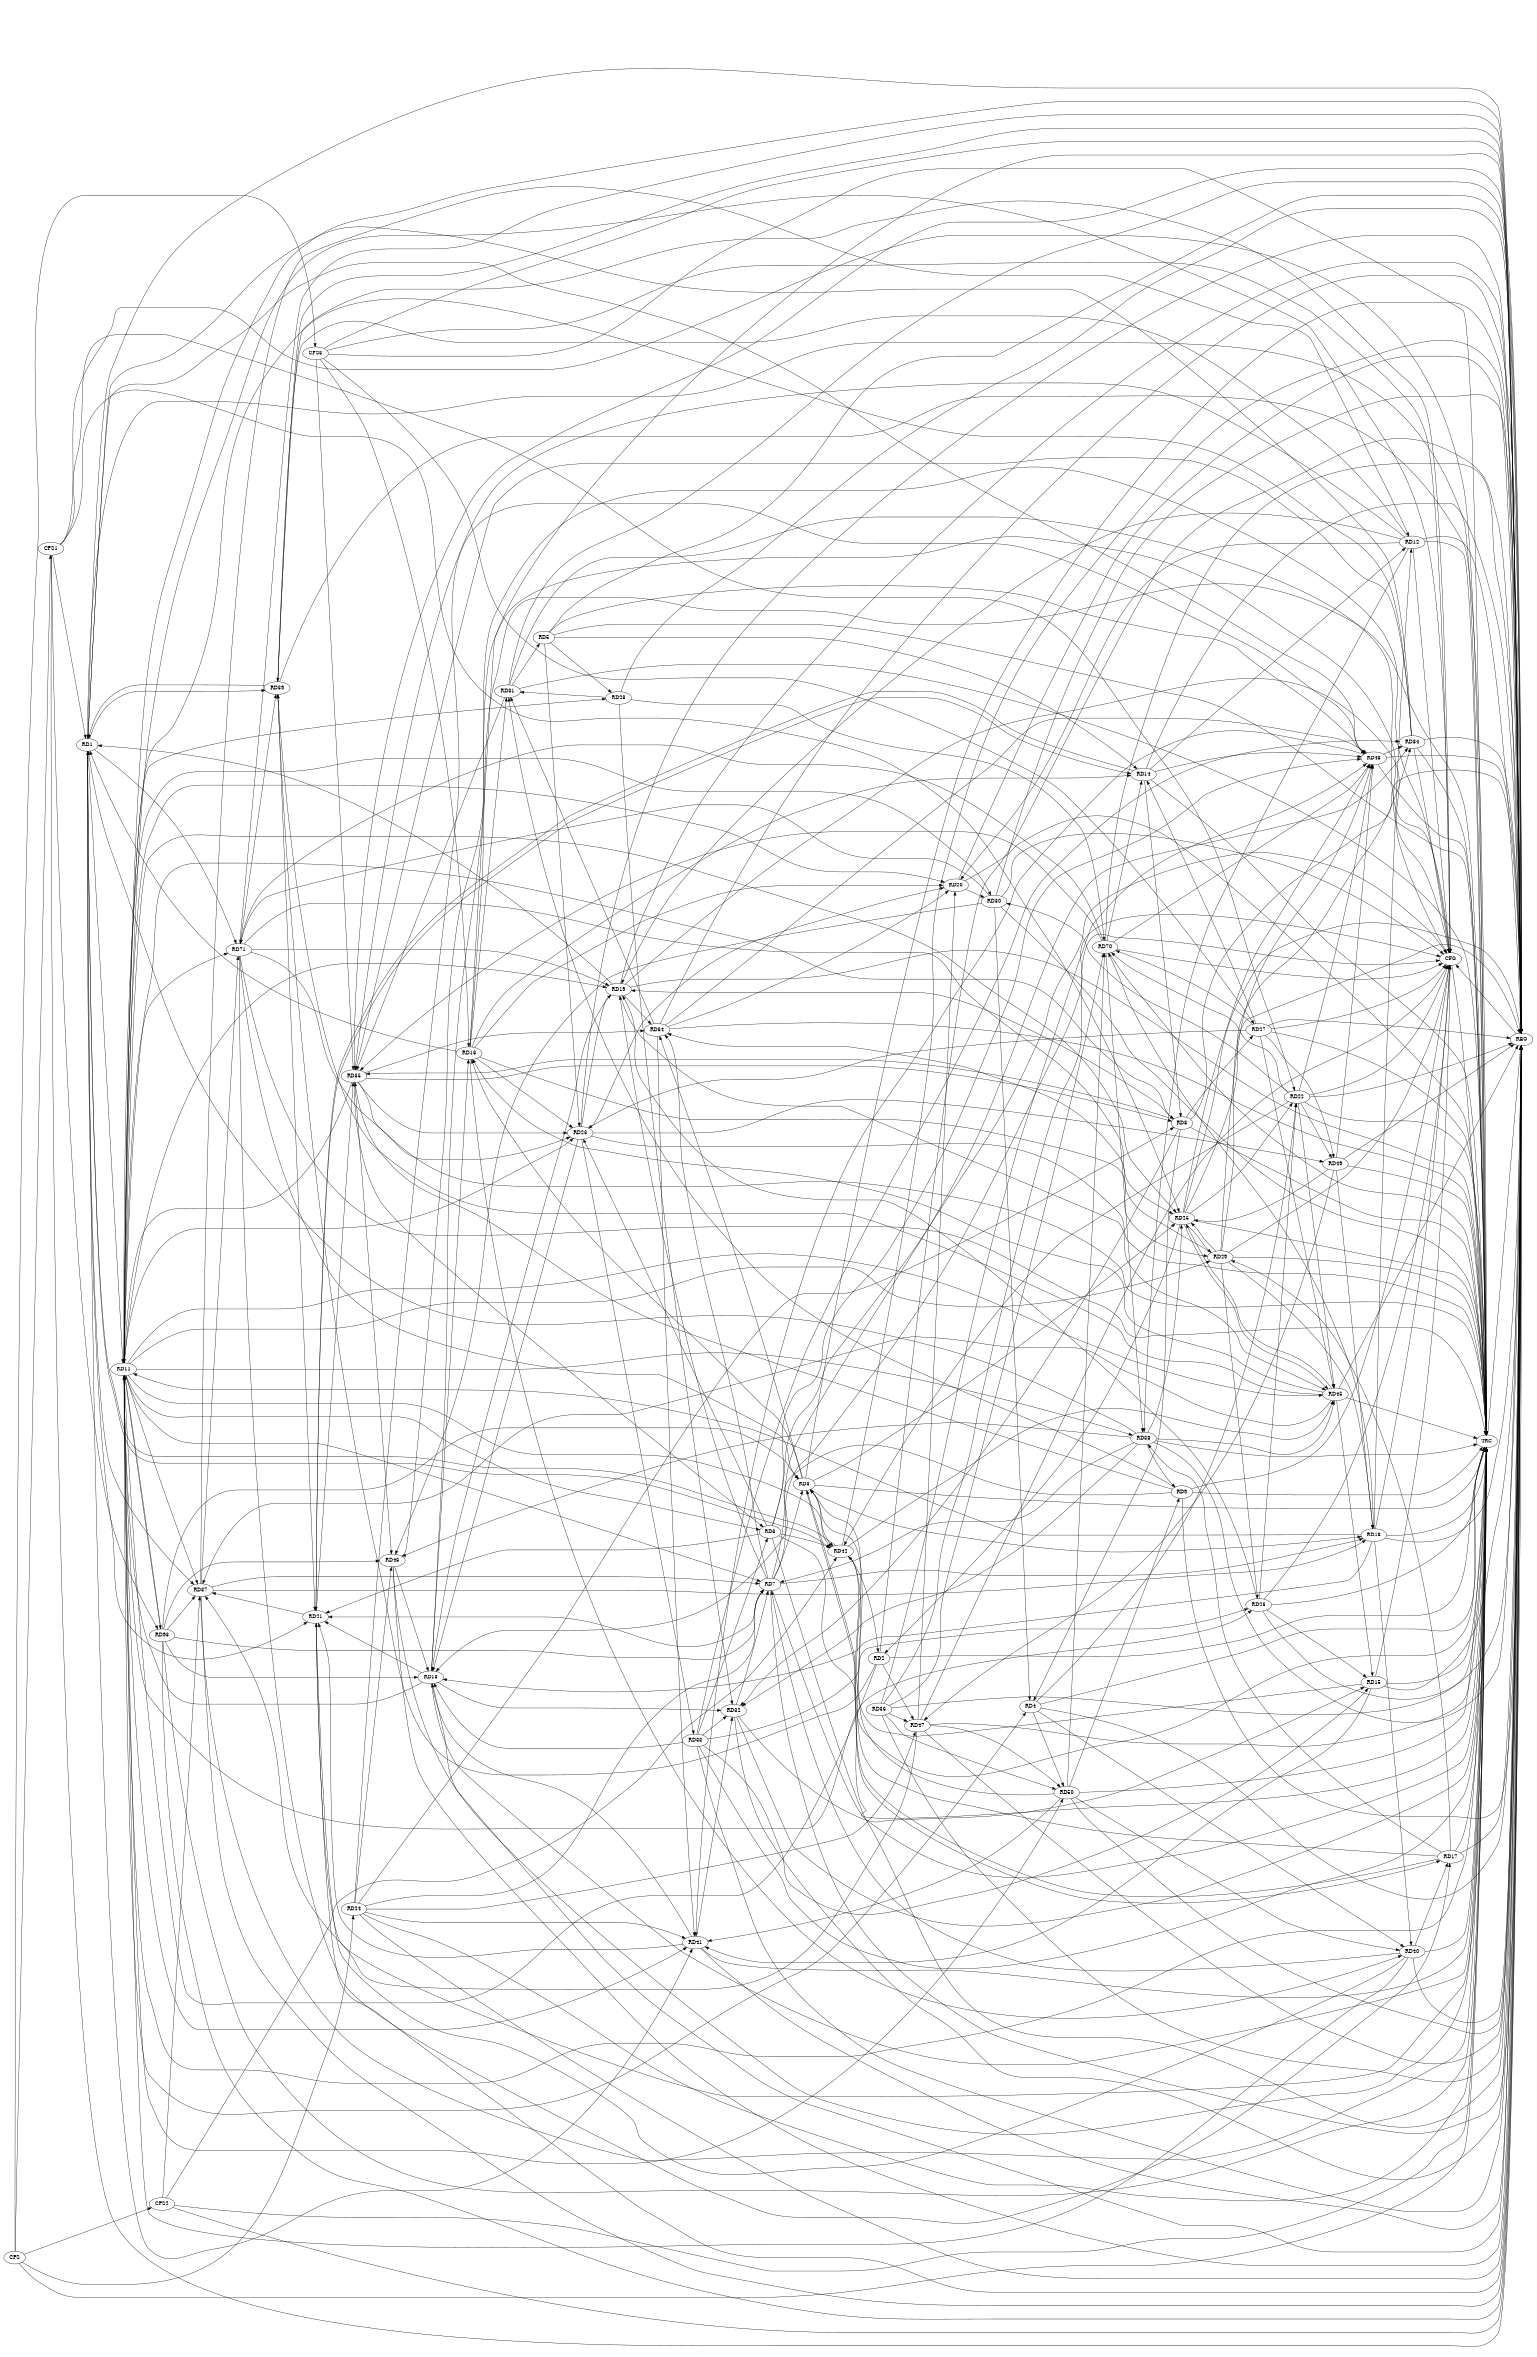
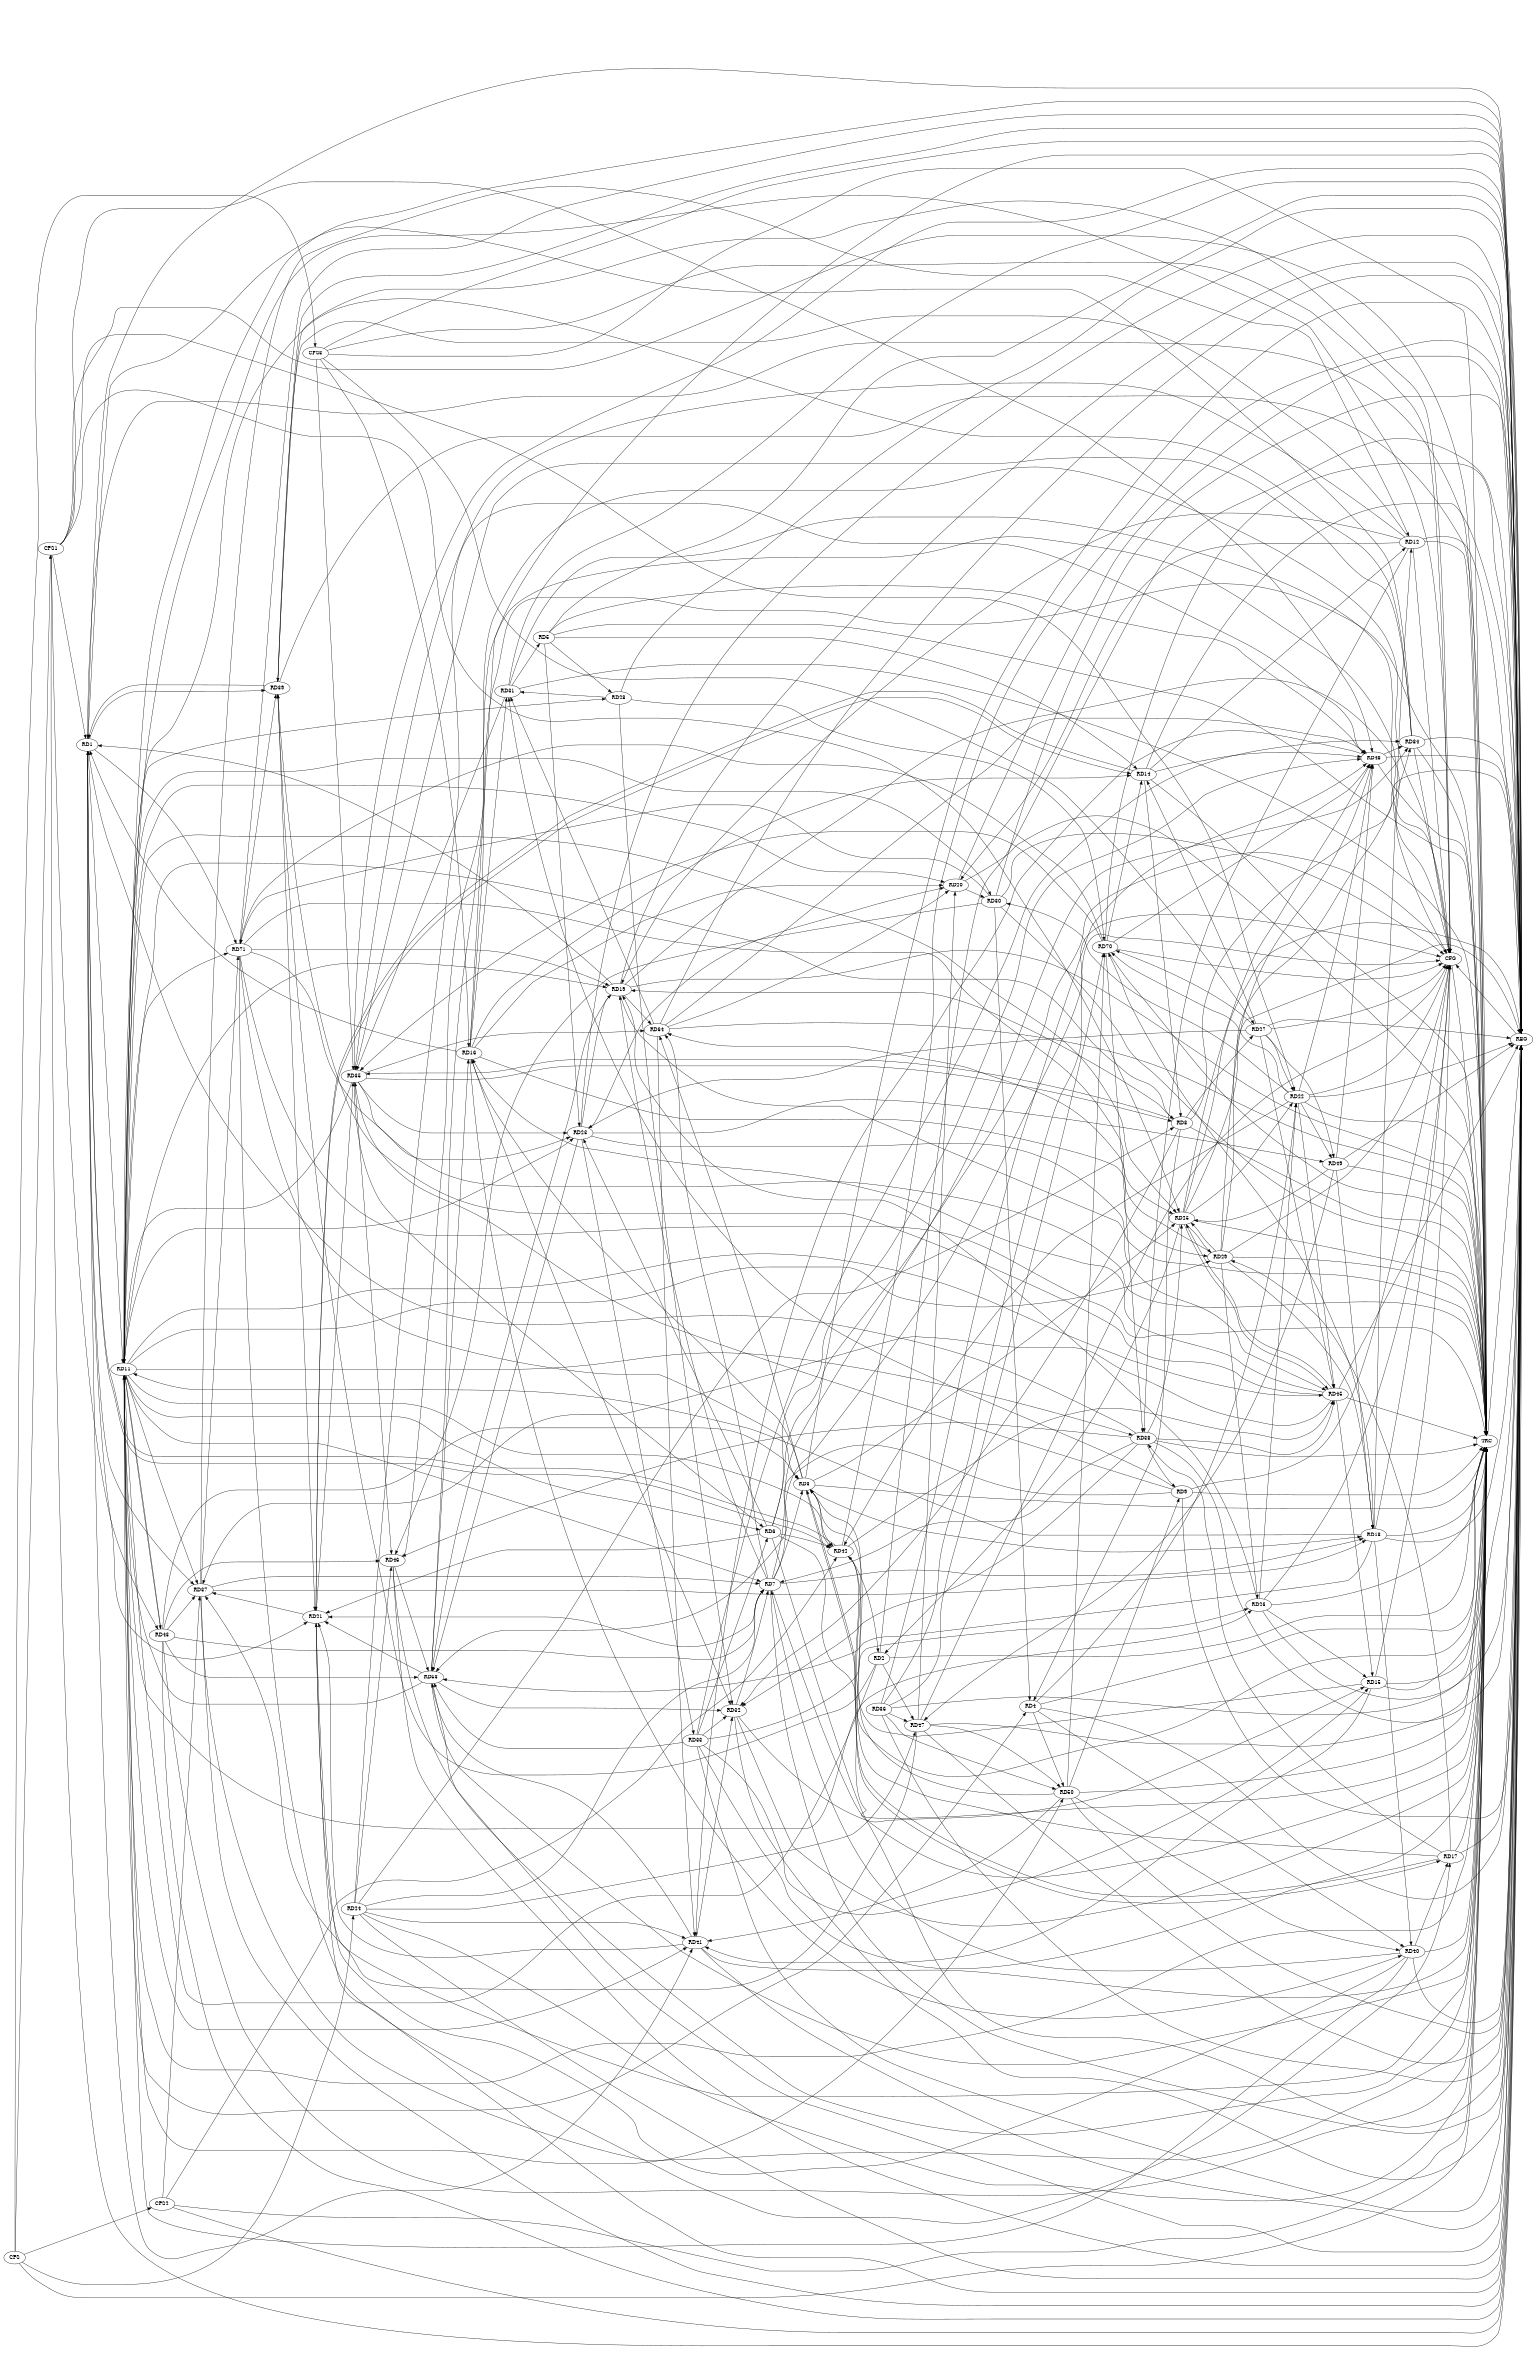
edge "RD1" -> "RD48": now "CPS1" -> "RD48"
edge "RD16" -> "RD23": now "RD16" -> "RD32"
edge "RD27" -> "TRC": now "RD27" -> "RD22"
node "RD93": label "RD93" -> "RD43"
node "RD13": label "RD13" -> "RD53"
